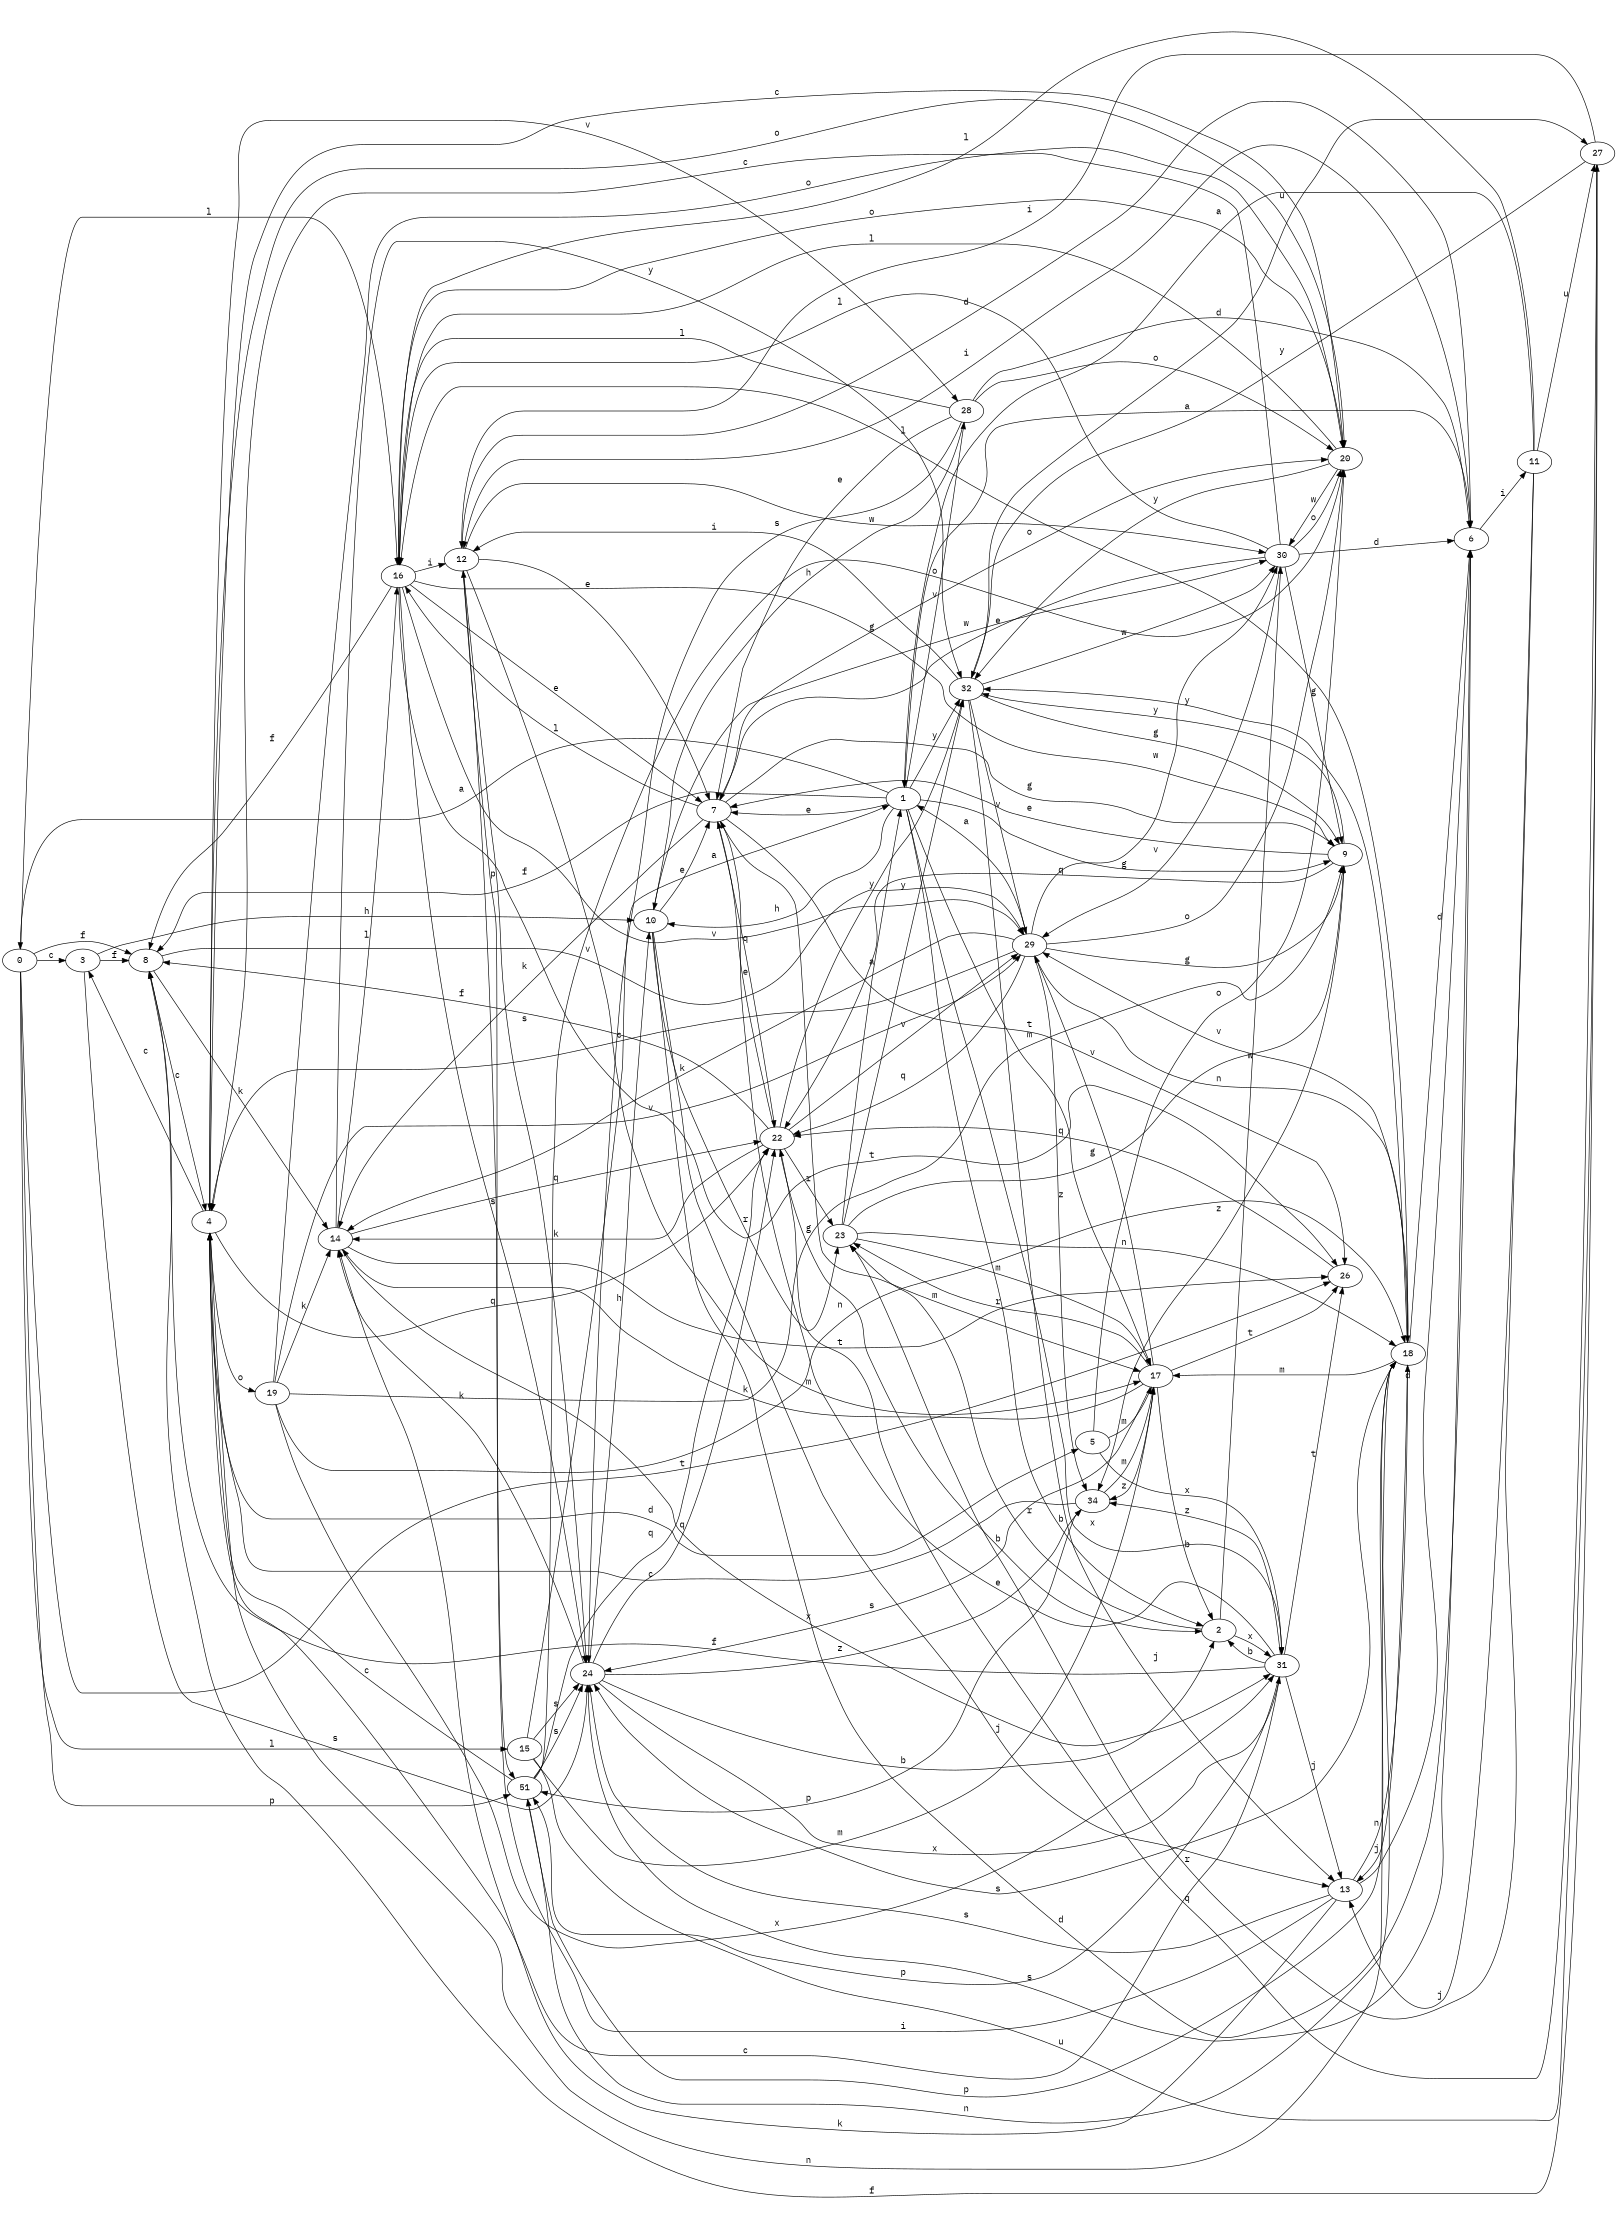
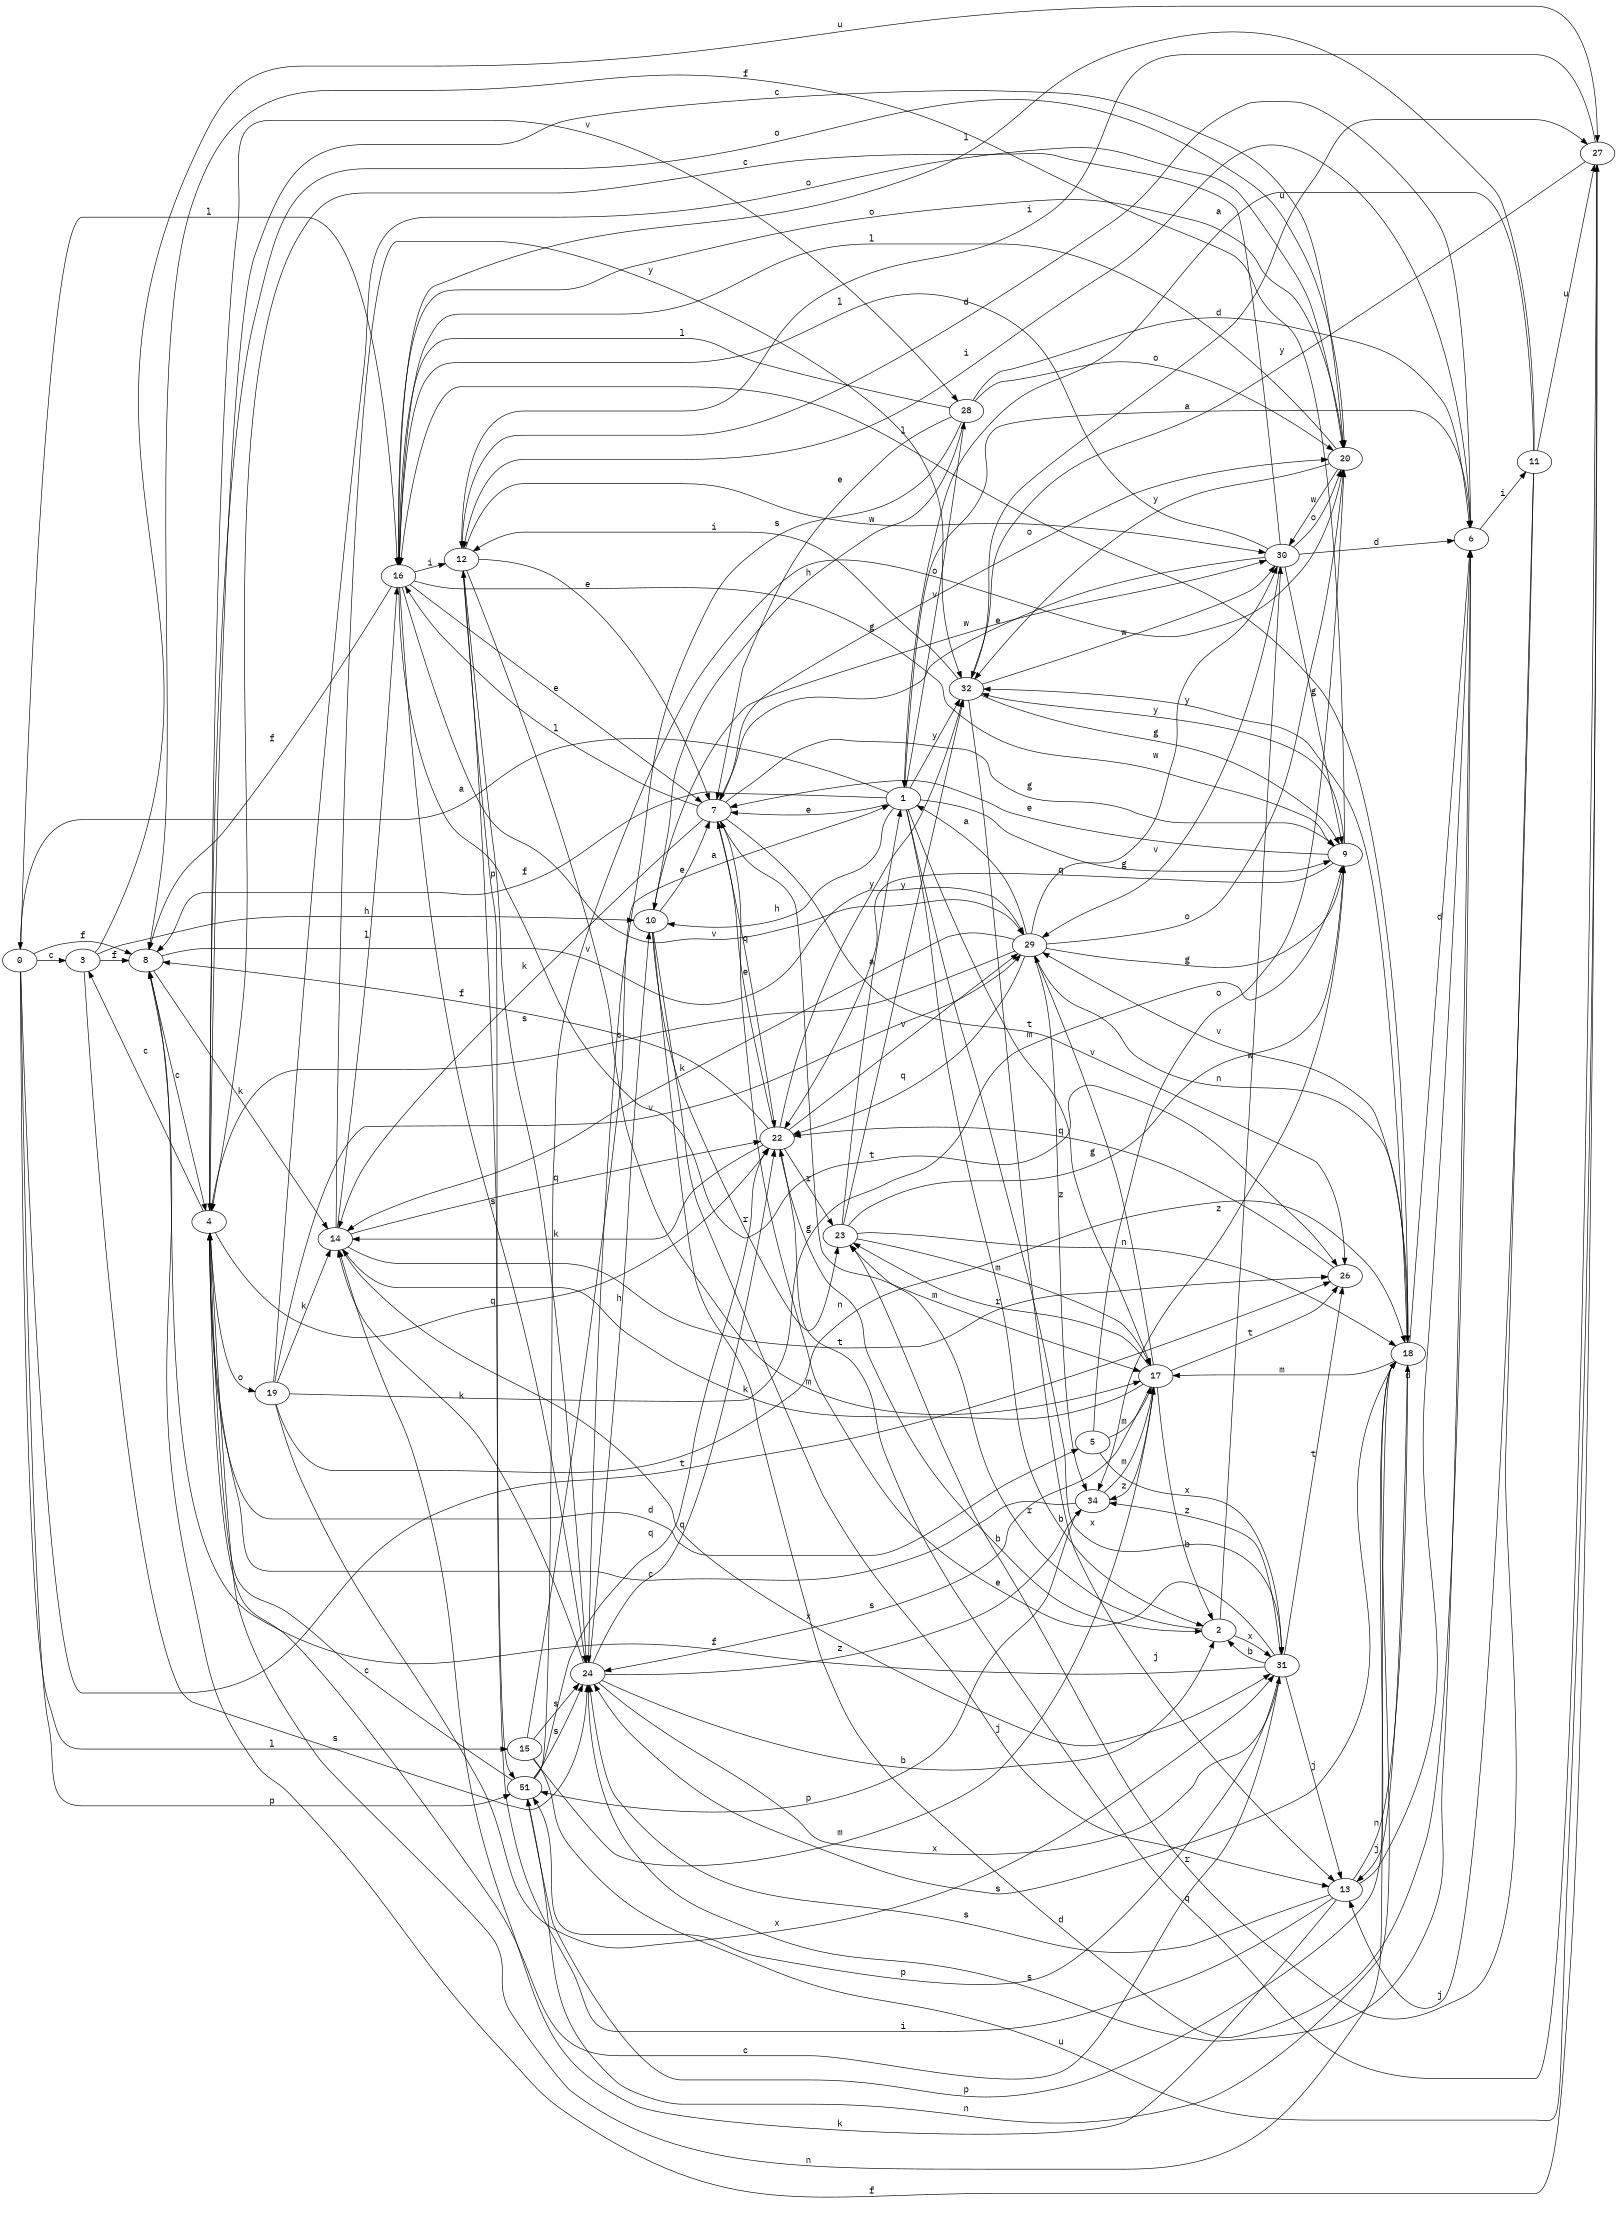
edge "3" -> "27": added, label "u"
edge "9" -> "8": added, label "f"
edge "32" -> "29": removed, label "v"
